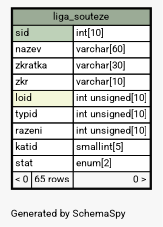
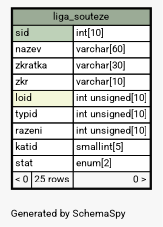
node "liga_souteze": text "65 rows" -> "25 rows"
